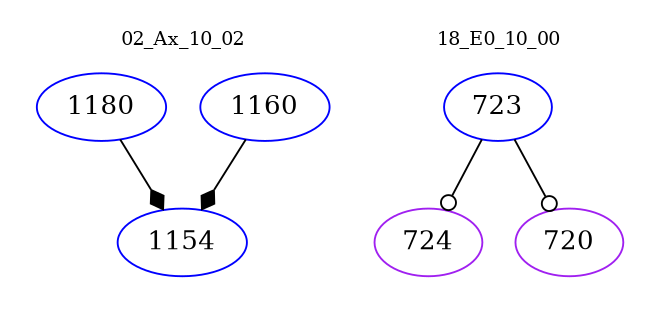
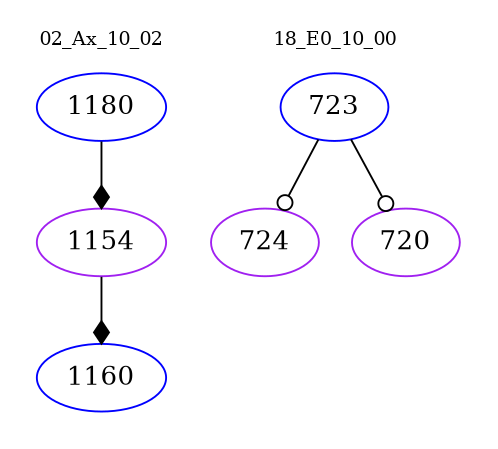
edge "1160" -> "1154": reversed
node "1154": color blue -> purple
